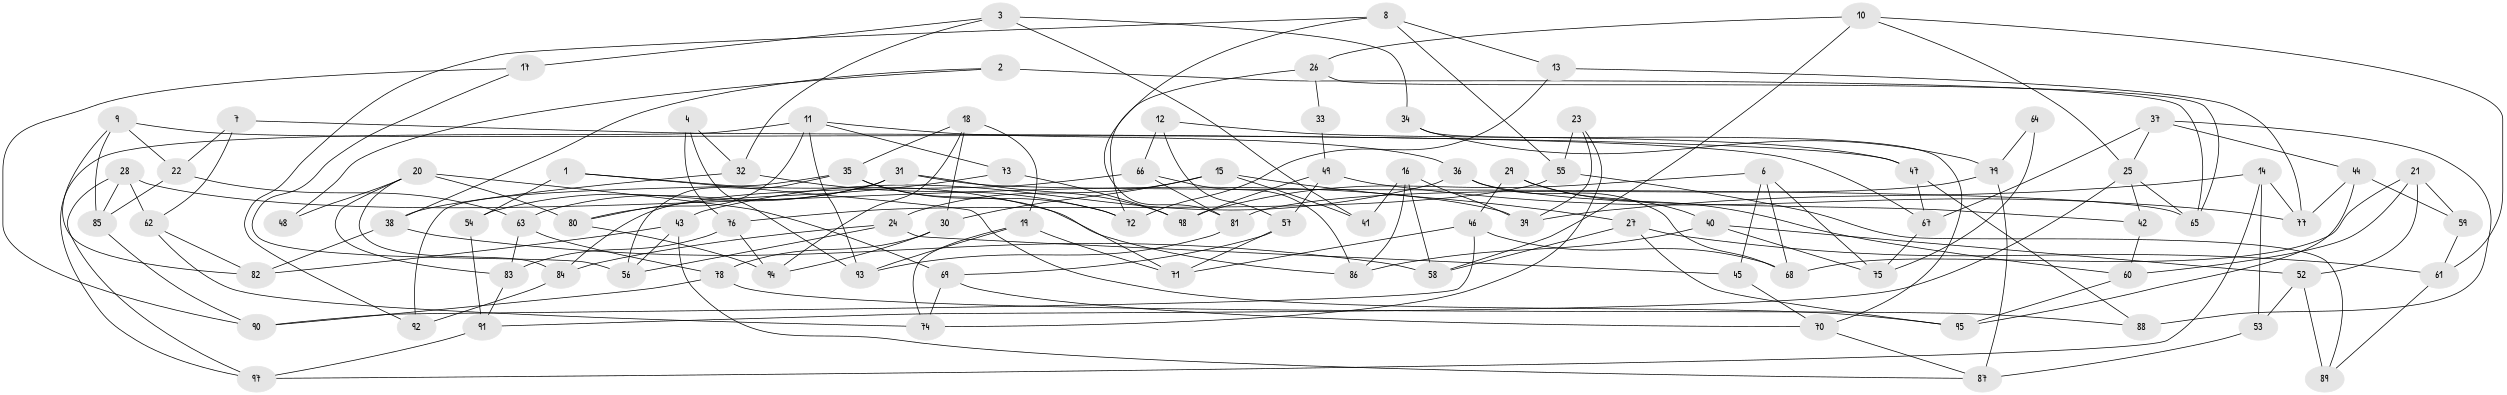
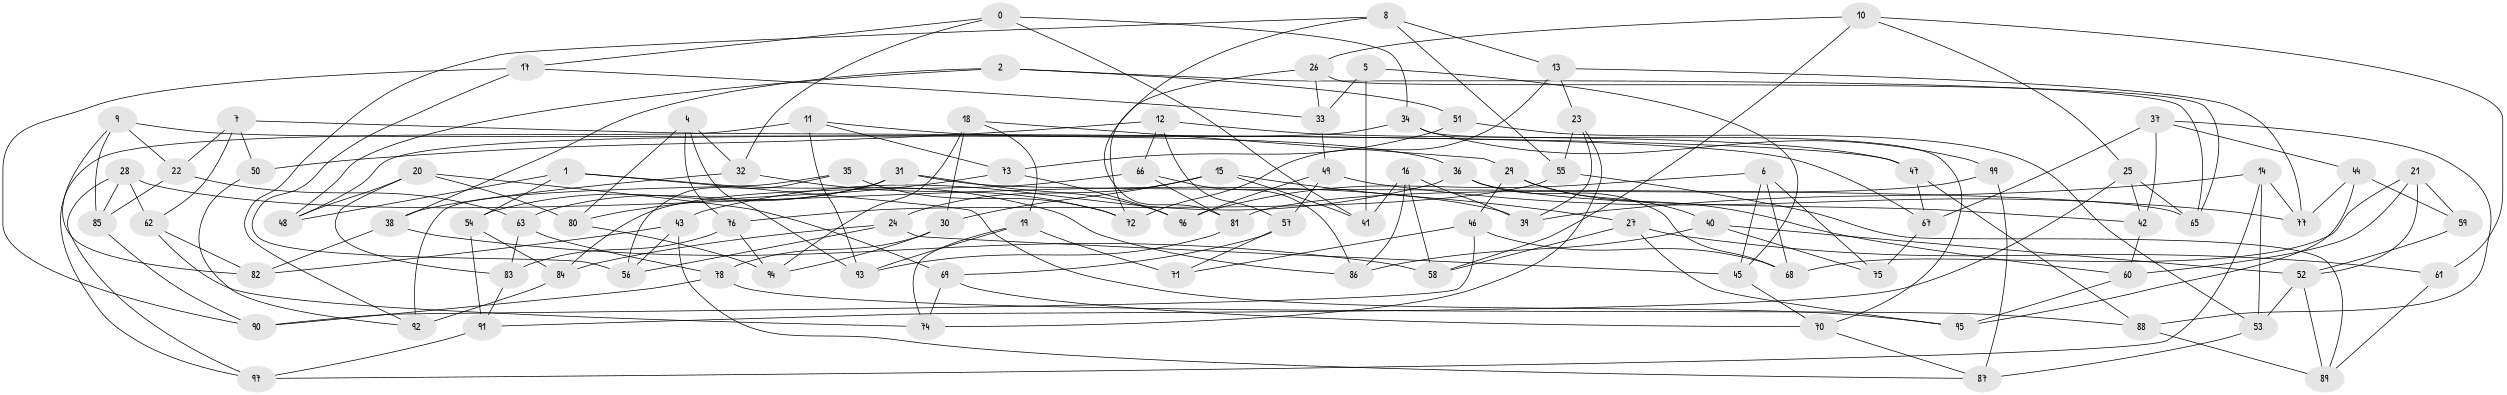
node "3": label "3" -> "0"
node "5": added
edge "17" -- "33": added
edge "13" -- "23": added
node "51": added
node "64": removed
edge "34" -- "48": added
edge "18" -- "35": now "18" -- "29"
edge "37" -- "25": now "37" -- "42"
node "50": added
node "79": label "79" -> "99"
edge "1" -- "48": added
edge "35" -- "71": removed
edge "11" -- "80": now "4" -- "80"
node "98": label "98" -> "96"
edge "59" -- "61": now "59" -- "52"
edge "20" -- "84": now "54" -- "84"
edge "88" -- "89": added
